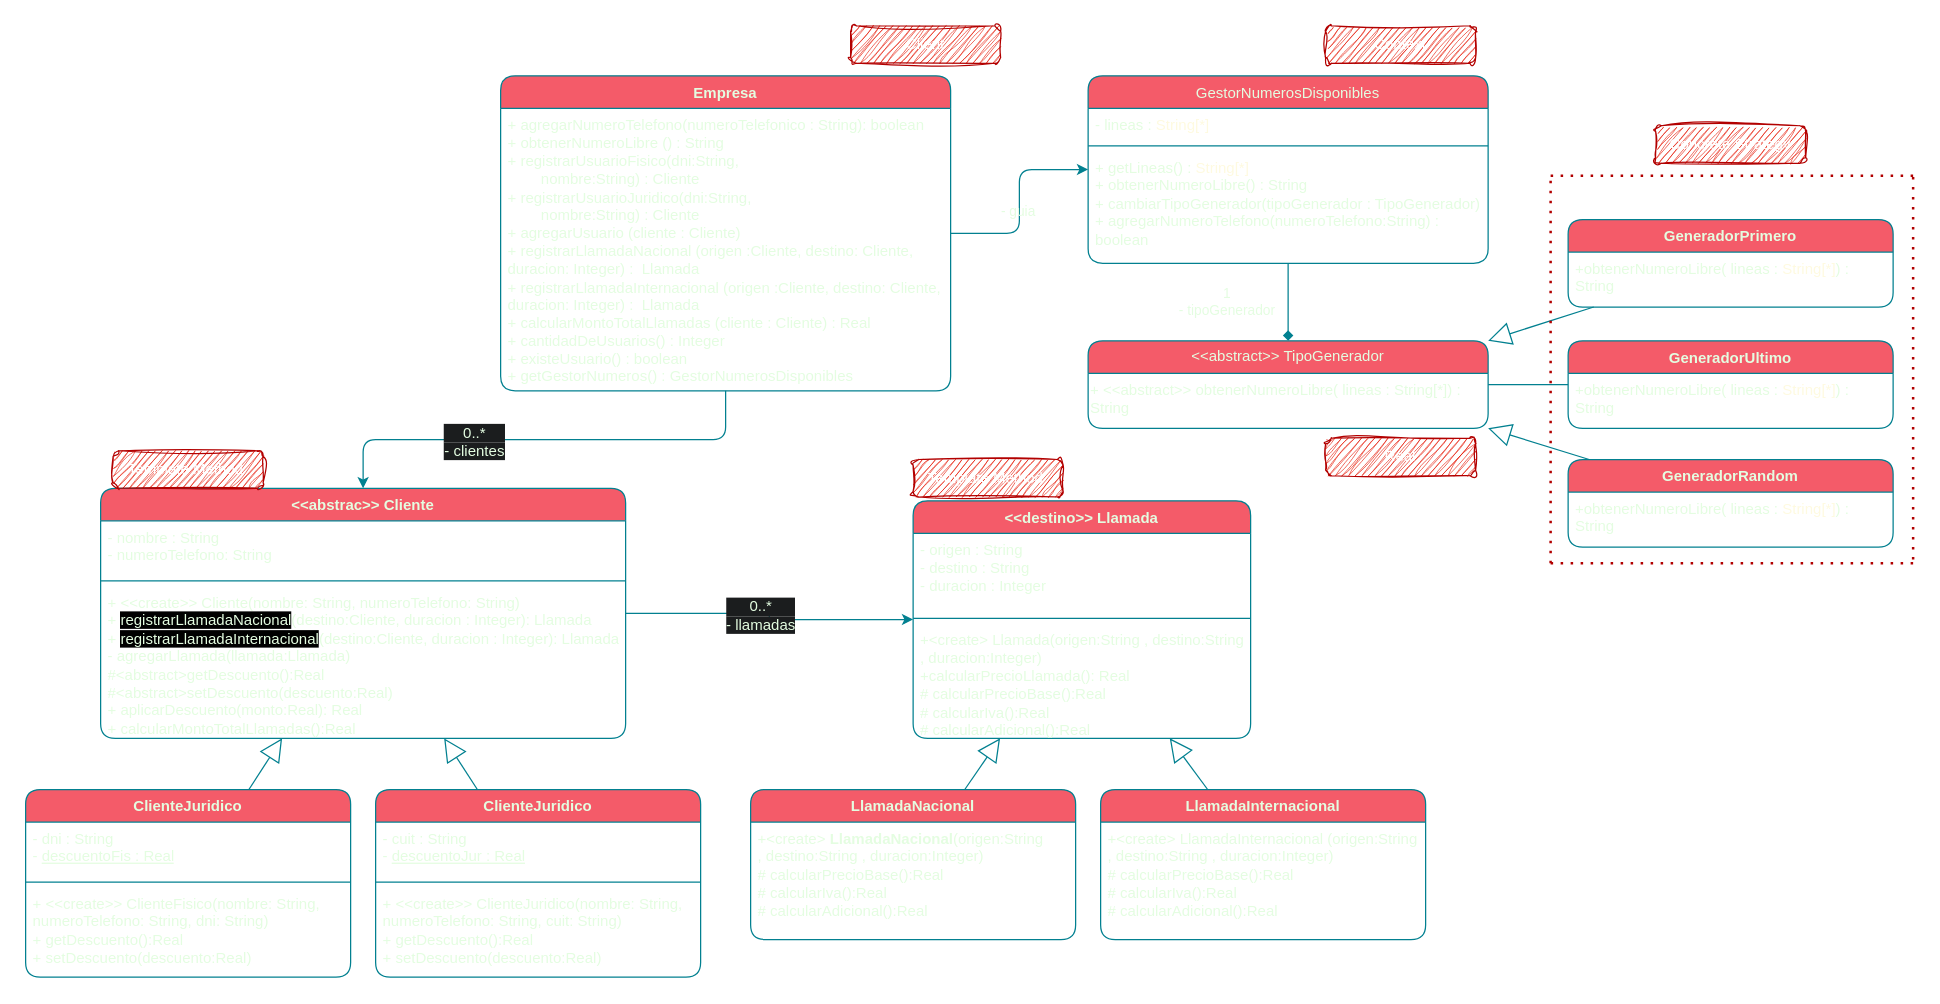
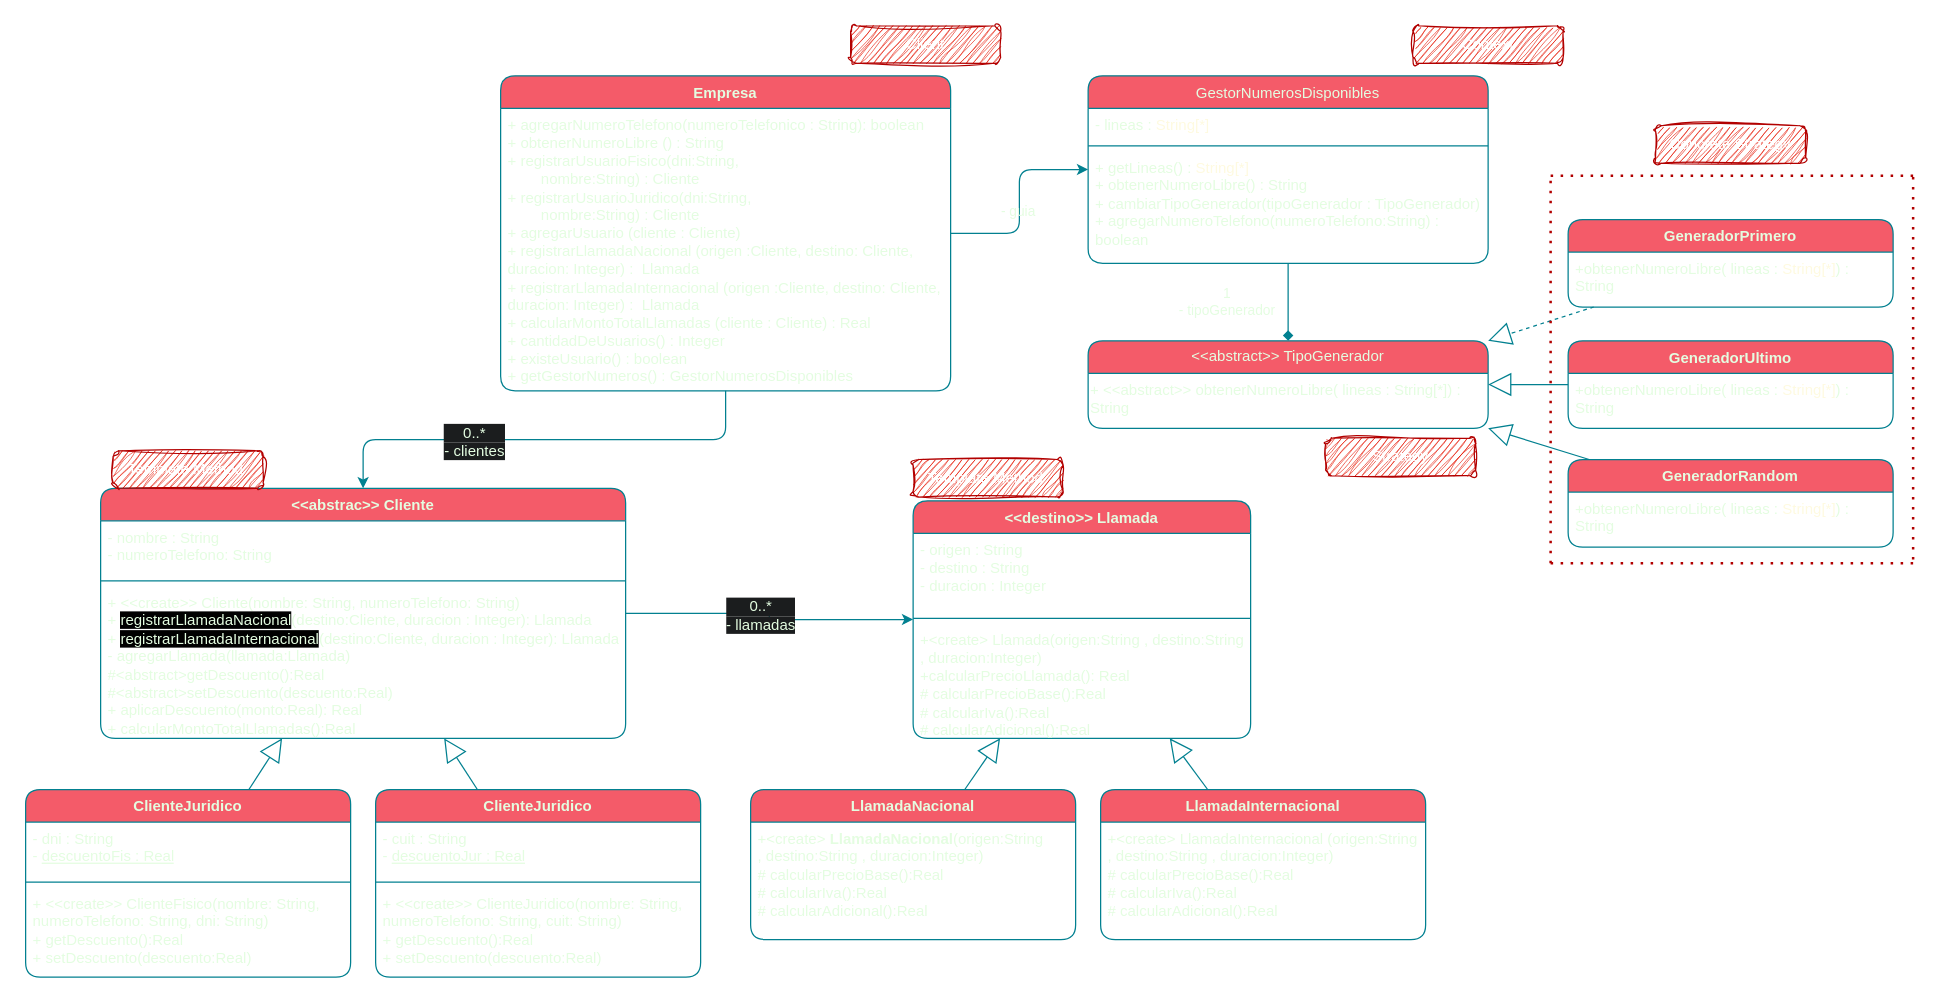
node "Context": moved (1401, 44) -> (1488, 44)
edge "GeneradorPrimero" -> "<<abstract>> TipoGenerador": style solid -> dashed
edge "<<abstract>> TipoGenerador" -- "GeneradorUltimo": arrowhead none -> block
node "Real": label "Real" -> "Strategy"
